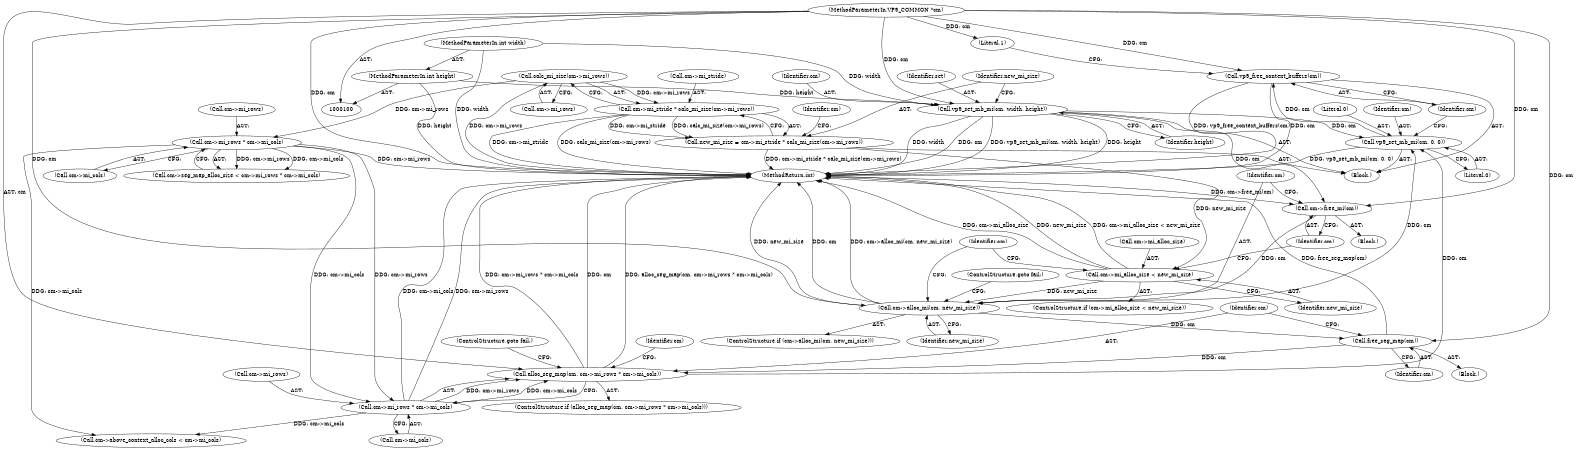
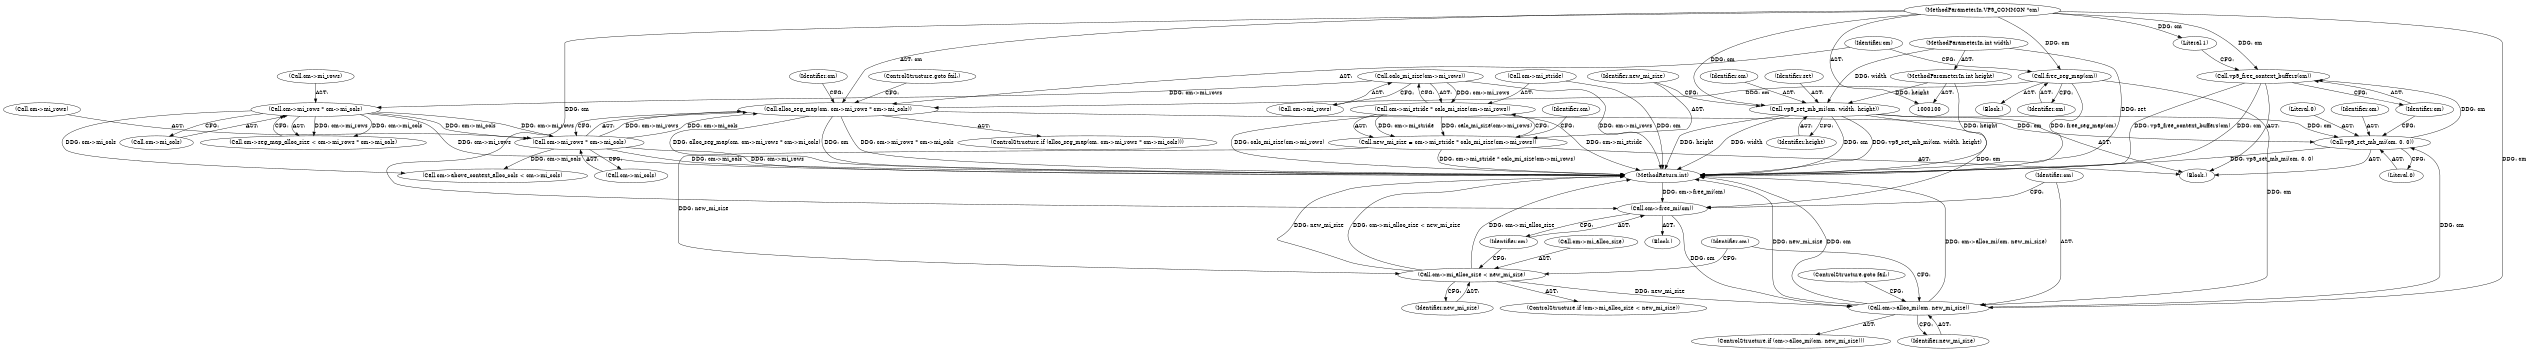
edge "(MethodParameterIn,VP9_COMMON *cm)" -> "(MethodReturn,int)": now "(Call,cm->mi_stride)" -> "(MethodReturn,int)"
edge "(MethodParameterIn,int width)" -> "(MethodReturn,int)": label "DDG: width" -> "DDG: set"
edge "(Call,cm->alloc_mi(cm, new_mi_size))" -> "(Call,free_seg_map(cm))": reversed
